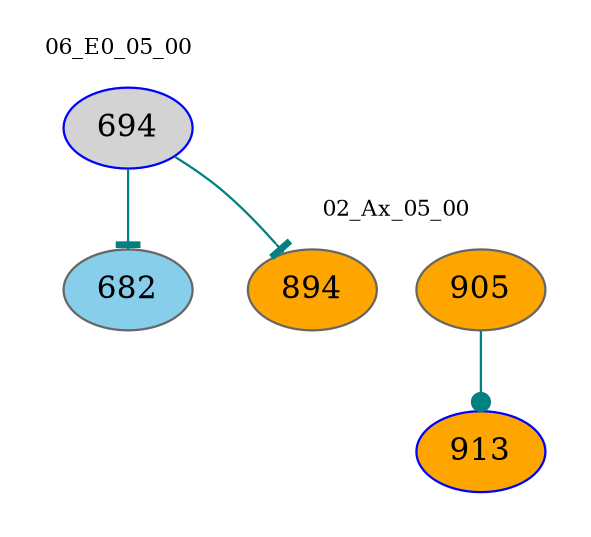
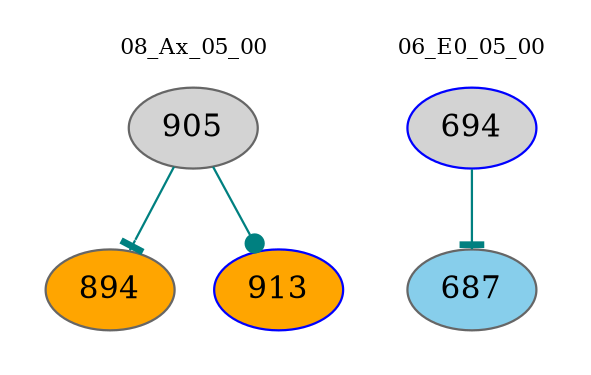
edge "694" -> "894": now "905" -> "894"
cluster "02_Ax_05_00": label "02_Ax_05_00" -> "08_Ax_05_00"
node "682": label "682" -> "687"
node "905": fillcolor orange -> lightgrey
